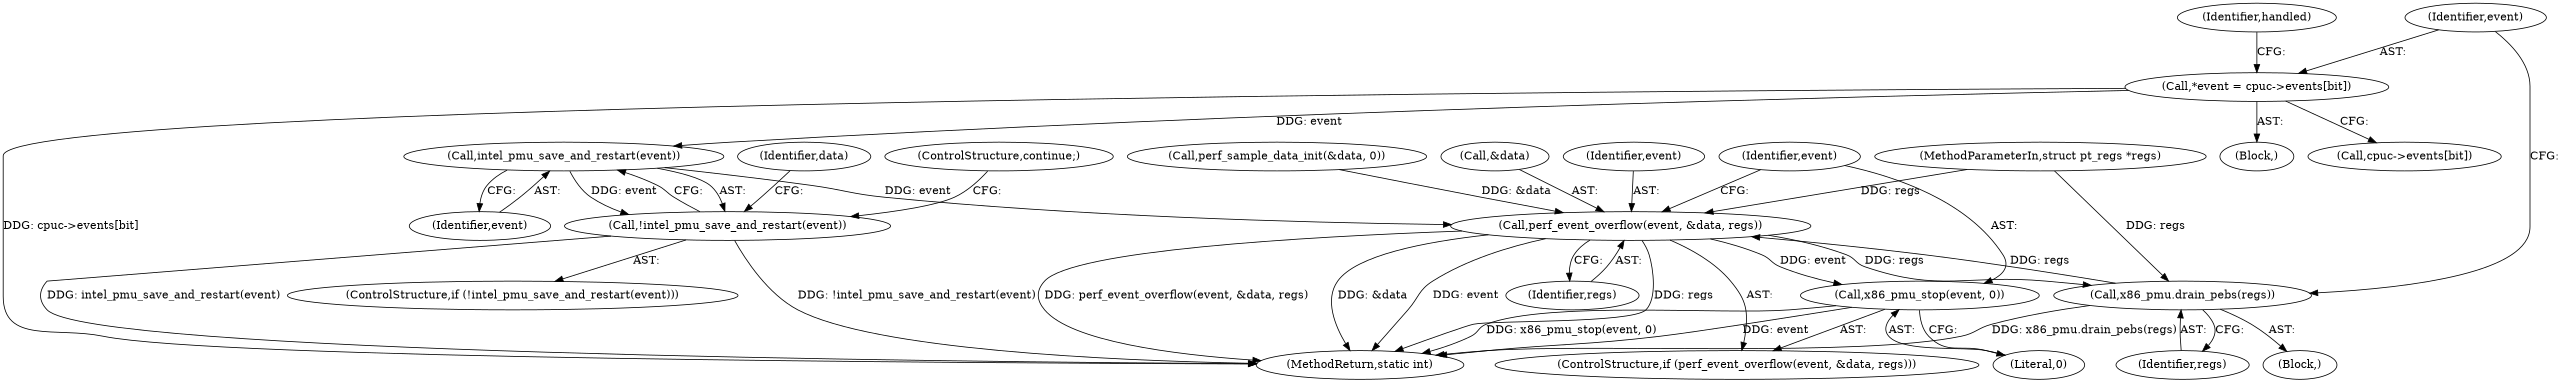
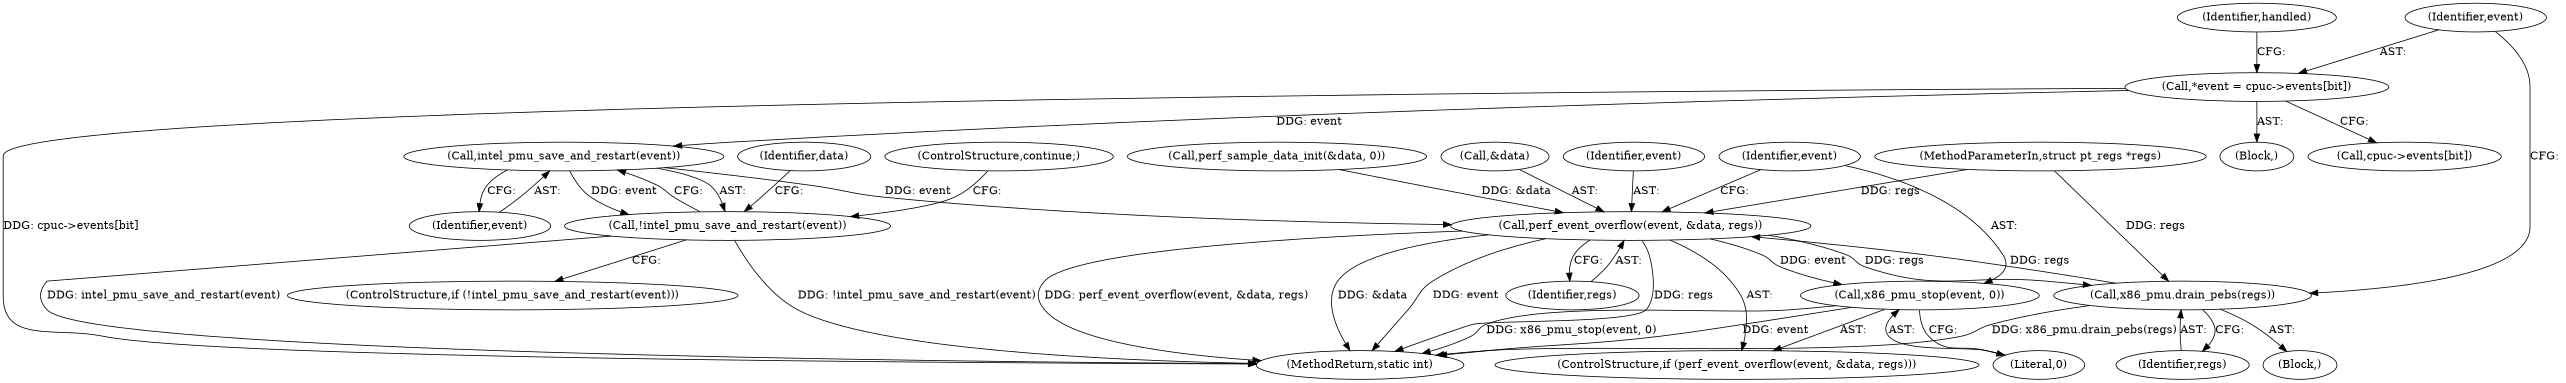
edge "(Call,!intel_pmu_save_and_restart(event))" -> "(ControlStructure,if (!intel_pmu_save_and_restart(event)))": label "AST: " -> "CFG: "
